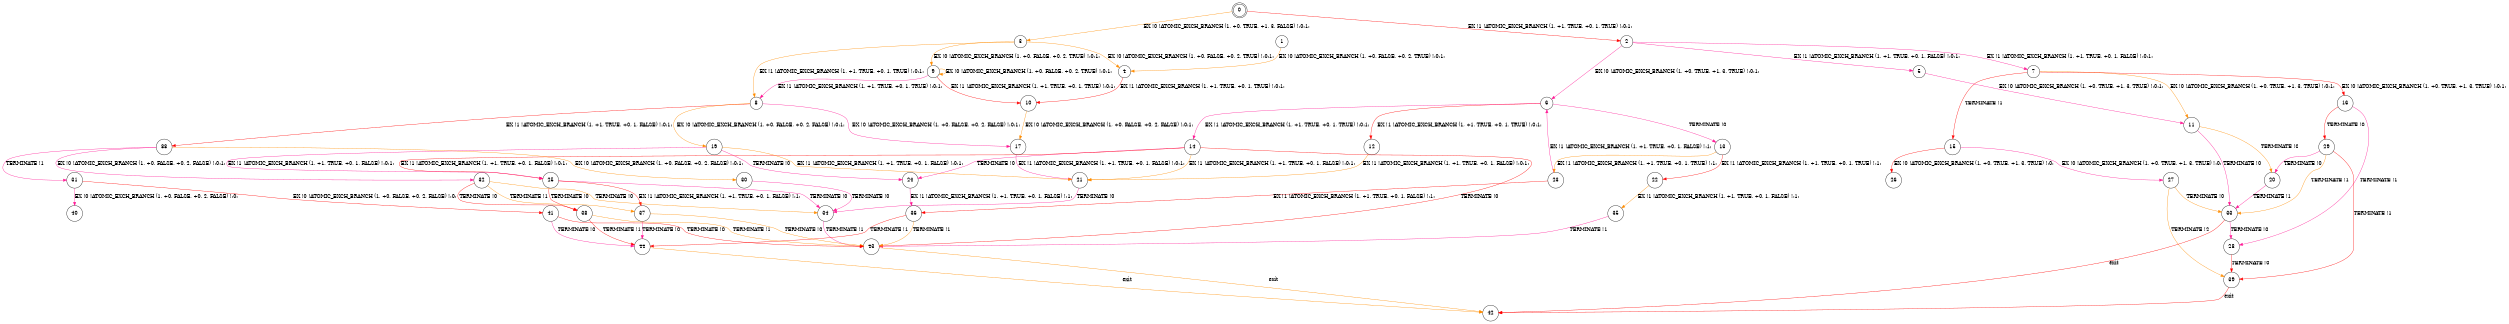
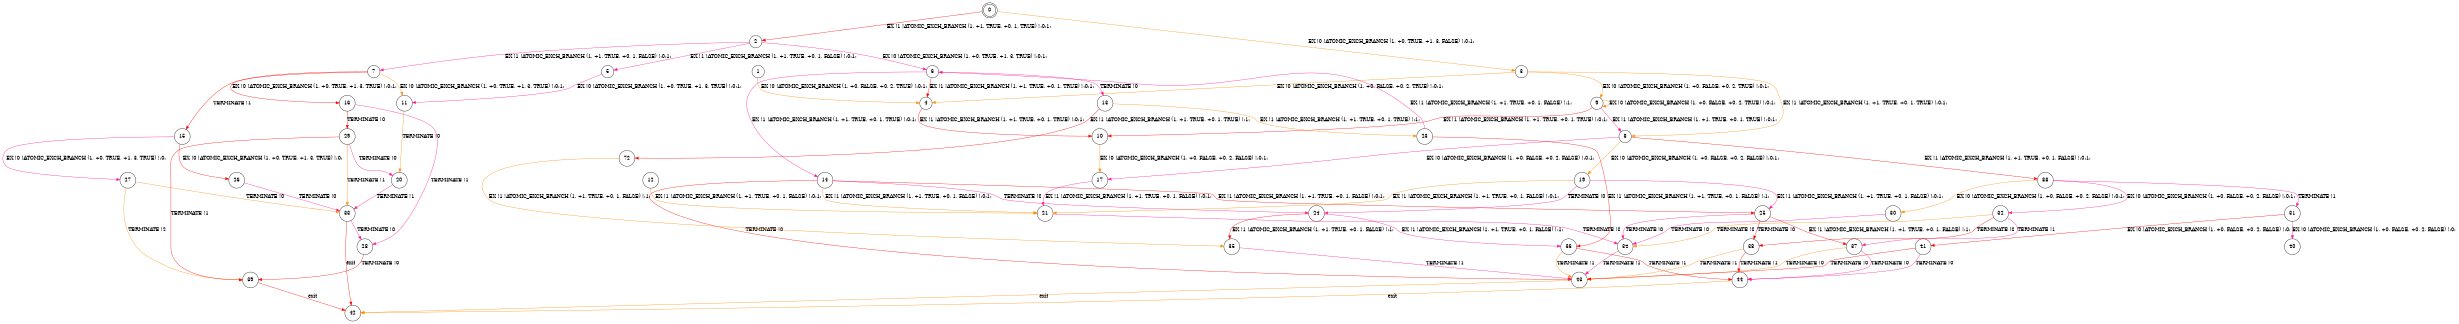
edge "6" -> "12": now "6" -> "4"
edge "11" -> "33": now "26" -> "33"
node "22": label "22" -> "72"
edge "32" -> "37": color darkorange -> deeppink
edge "24" -> "35": added, label "EX !1 !ATOMIC_EXCH_BRANCH (1, +1, TRUE, +0, 1, FALSE) !:1:"
